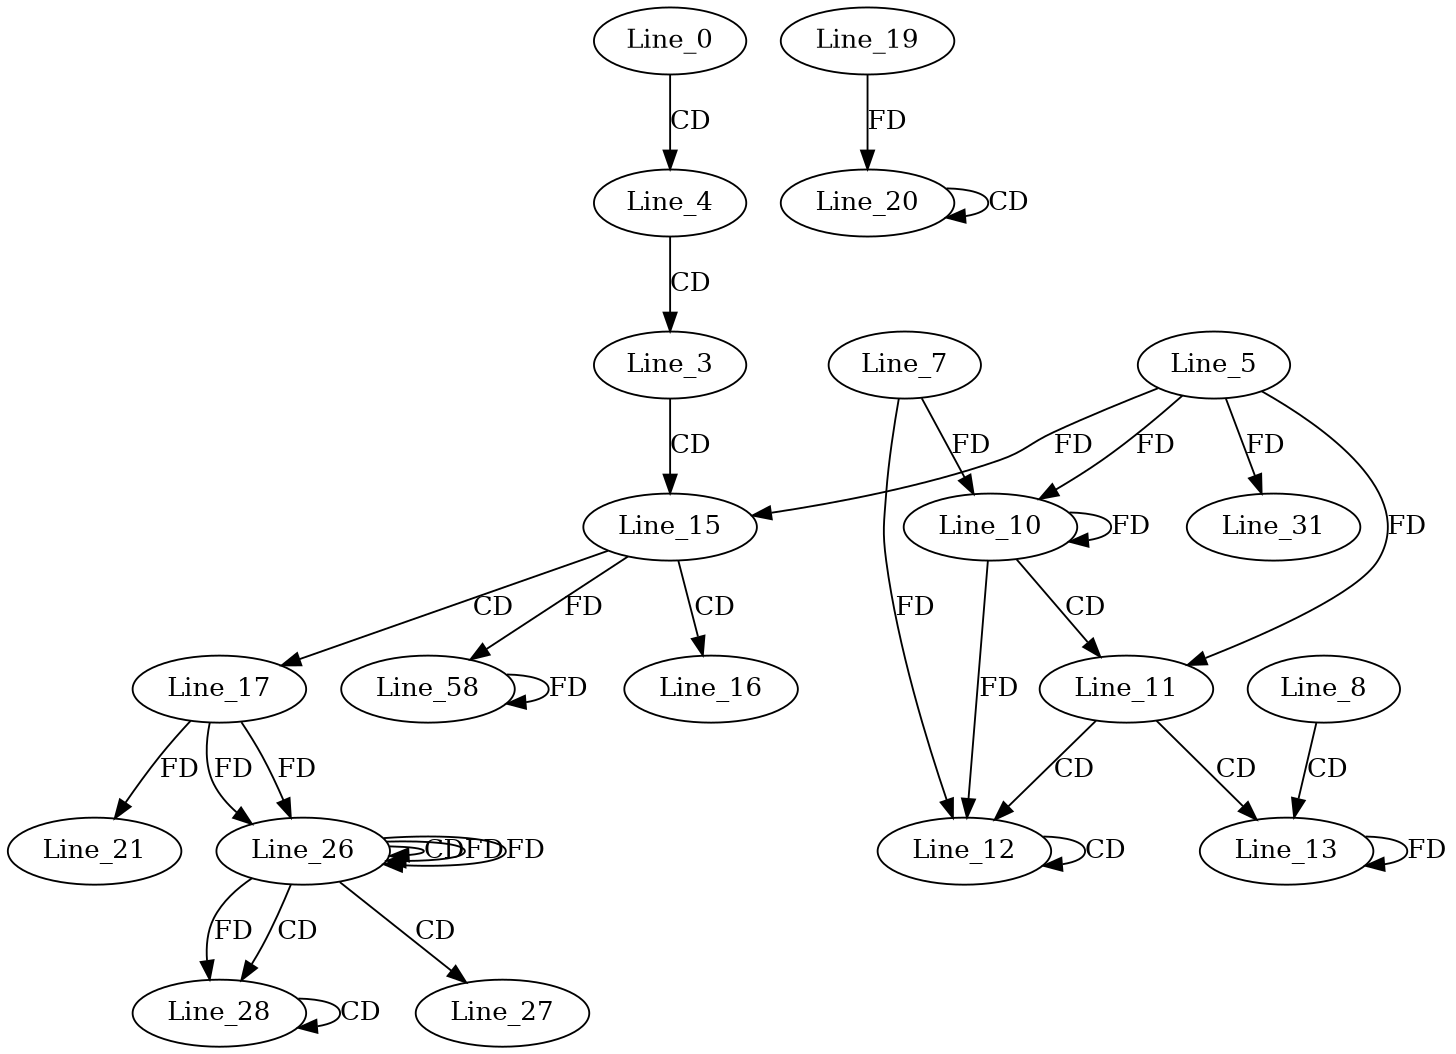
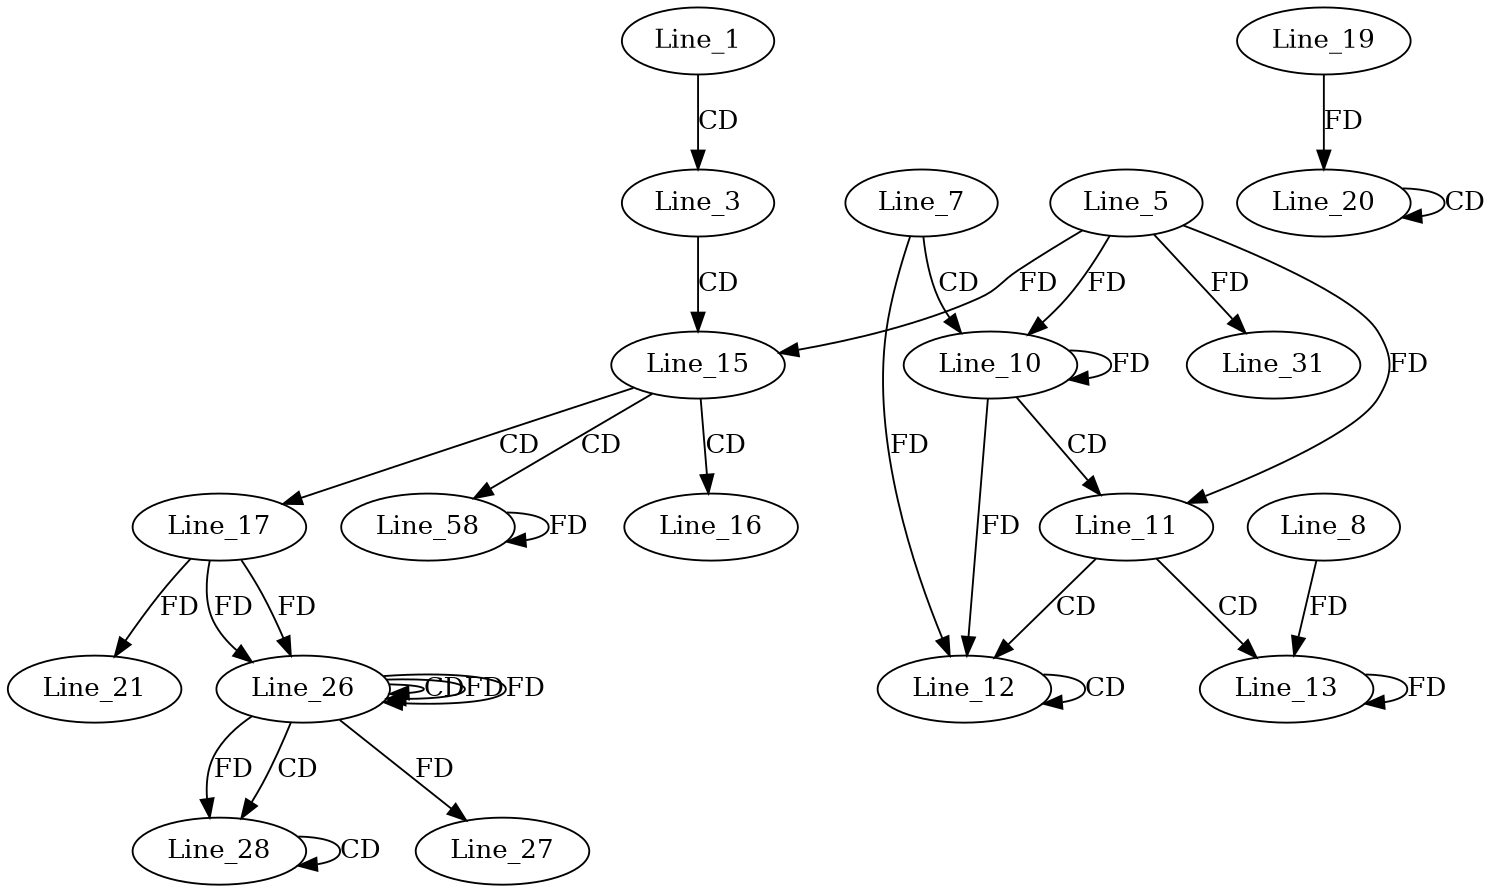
node "Line_0": removed
node "Line_4": label "Line_4" -> "Line_1"
edge "Line_7" -> "Line_10": label "FD" -> "CD"
edge "Line_15" -> "Line_58": label "FD" -> "CD"
edge "Line_8" -> "Line_13": label "CD" -> "FD"
edge "Line_26" -> "Line_27": label "CD" -> "FD"
